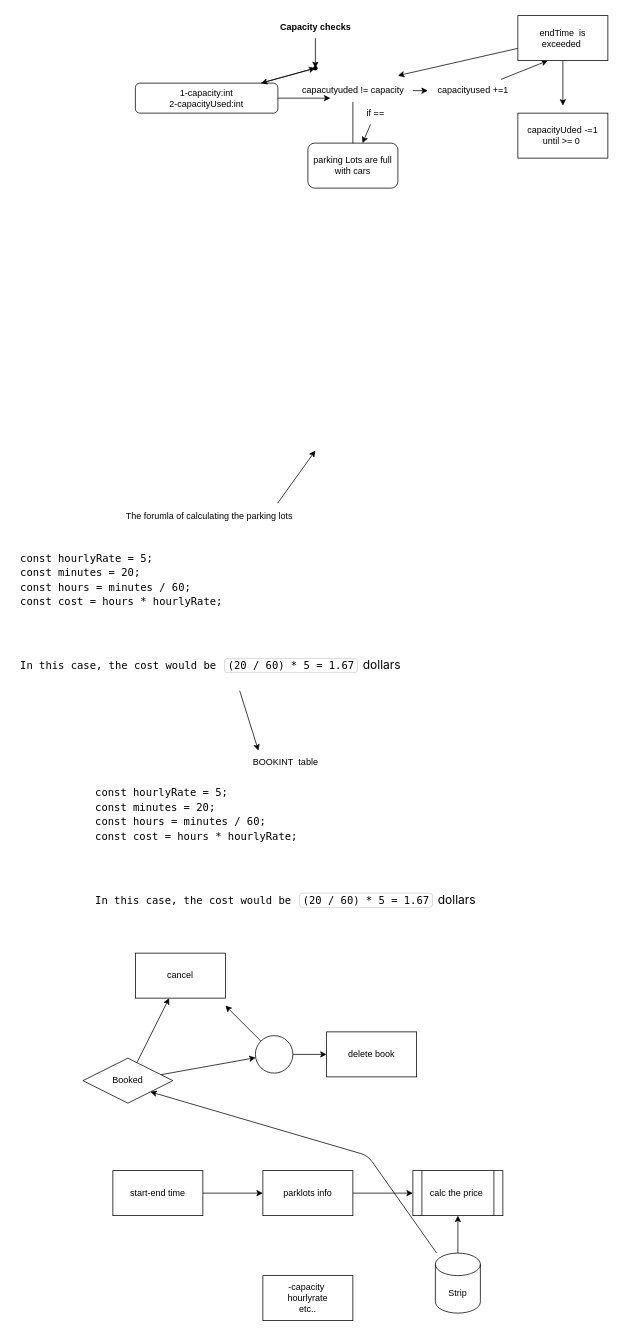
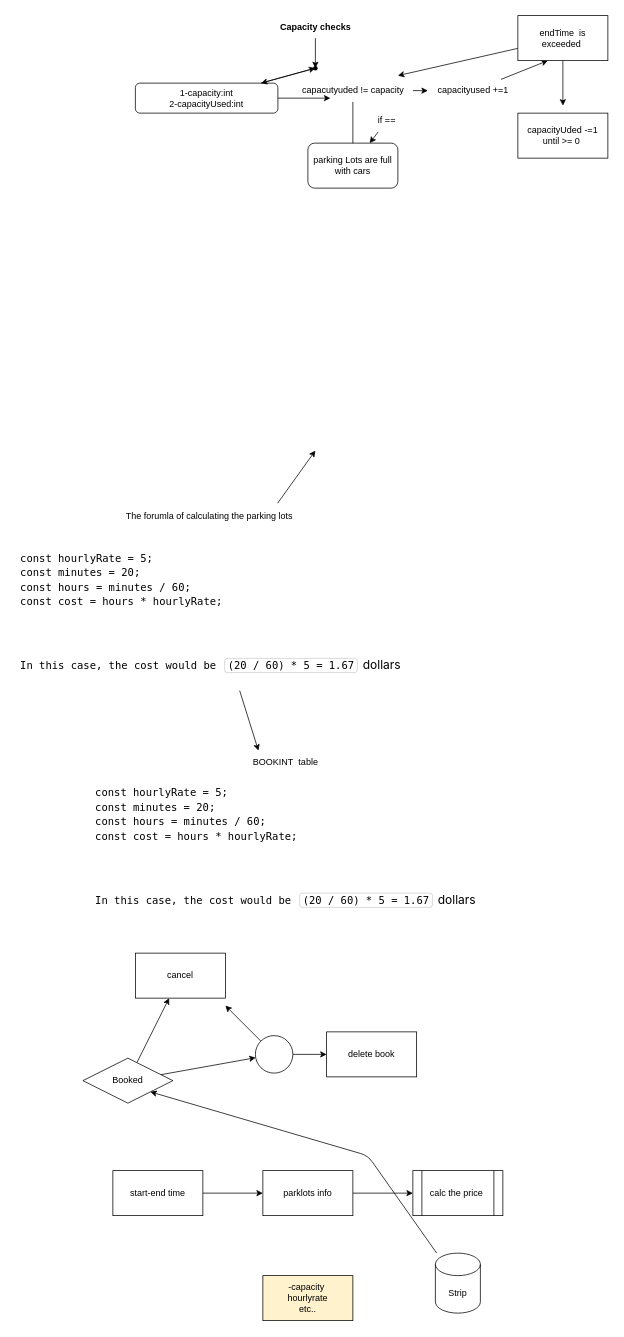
node "if ==": moved (375, 113) -> (387, 120)
edge "Strip" -> "calc the price": removed
node "-capacity hourlyrate etc..": fillcolor #ffffff -> #fff2cc
